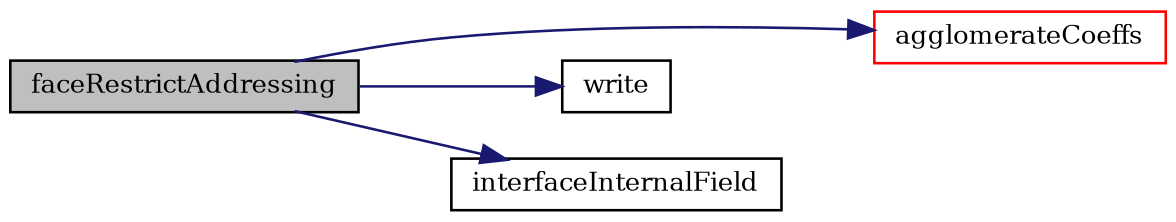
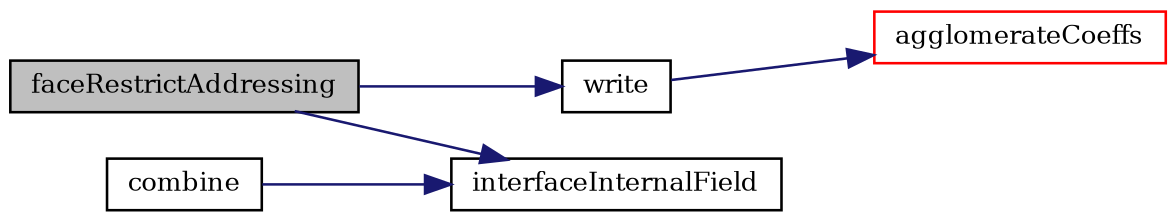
edge "faceRestrictAddressing" -> "agglomerateCoeffs": now "write" -> "agglomerateCoeffs"
node "combine": added
